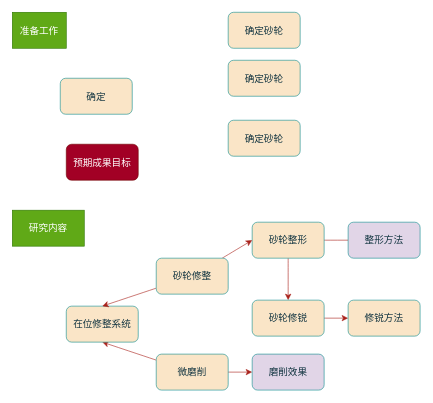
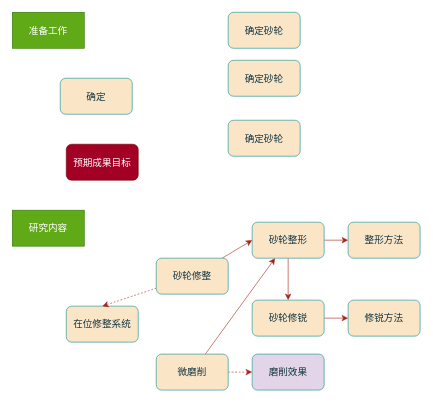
node "准备工作": size 54x36 -> 72x36
edge "砂轮整形" -- "整形方法": arrowhead none -> classic
node "整形方法": fillcolor #e1d5e7 -> #fae5c7
edge "砂轮修整" -> "在位修整系统": style solid -> dashed
edge "微磨削" -> "在位修整系统": now "微磨削" -> "砂轮整形"
edge "微磨削" -> "磨削效果": style solid -> dashed
